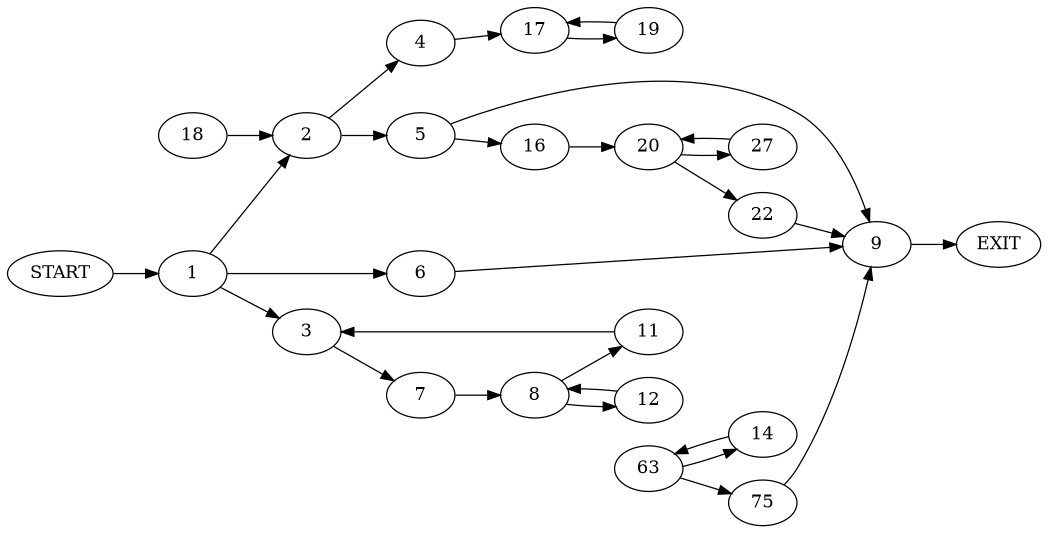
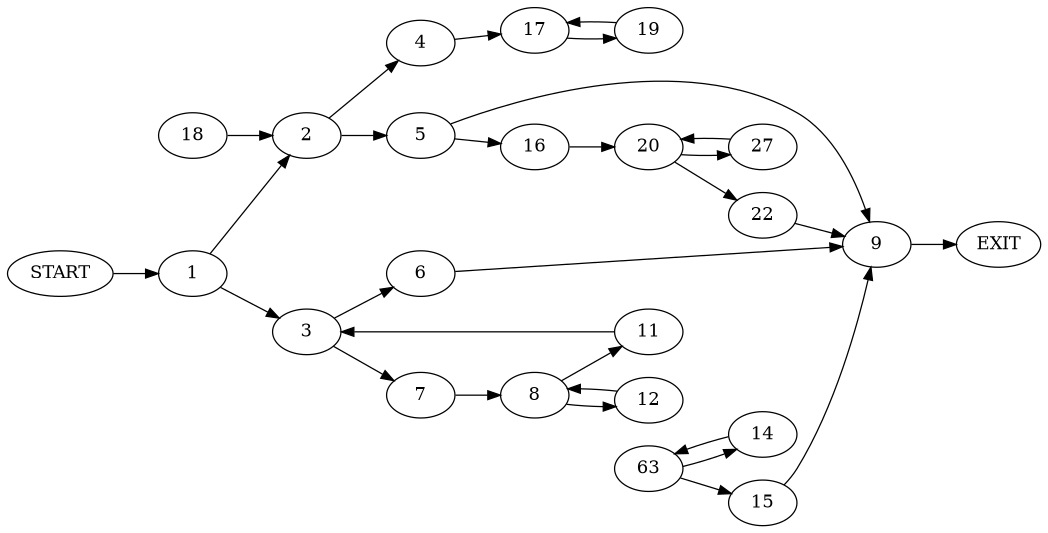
edge "1" -> "6": now "3" -> "6"
node "75": label "75" -> "15"
